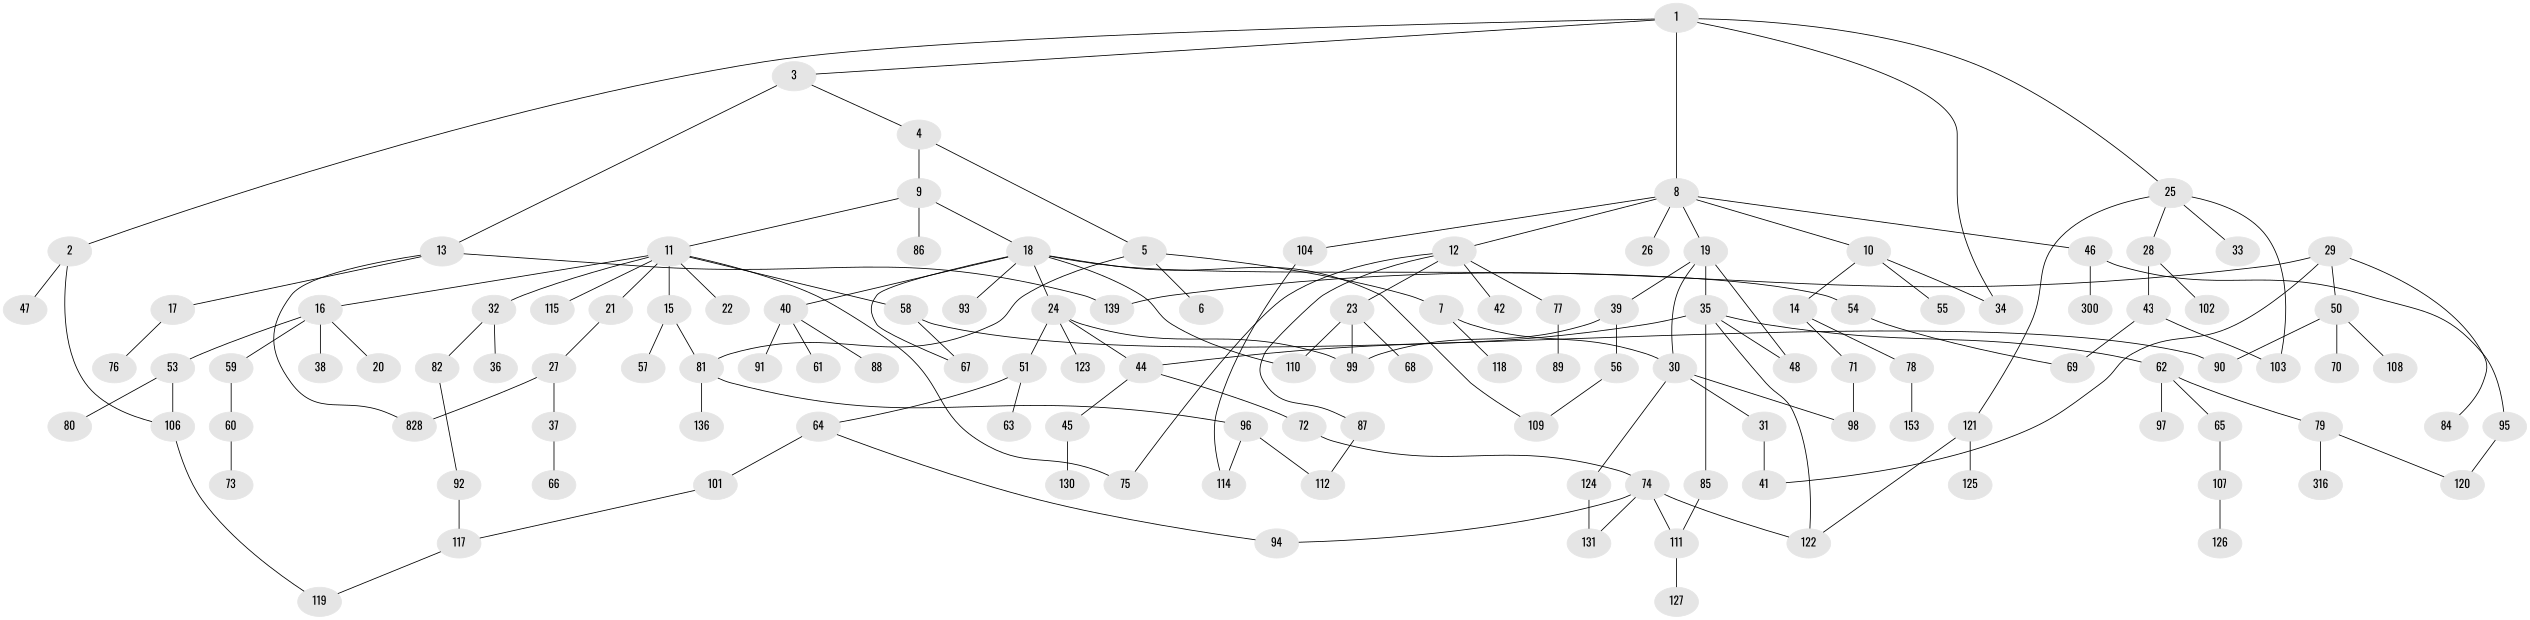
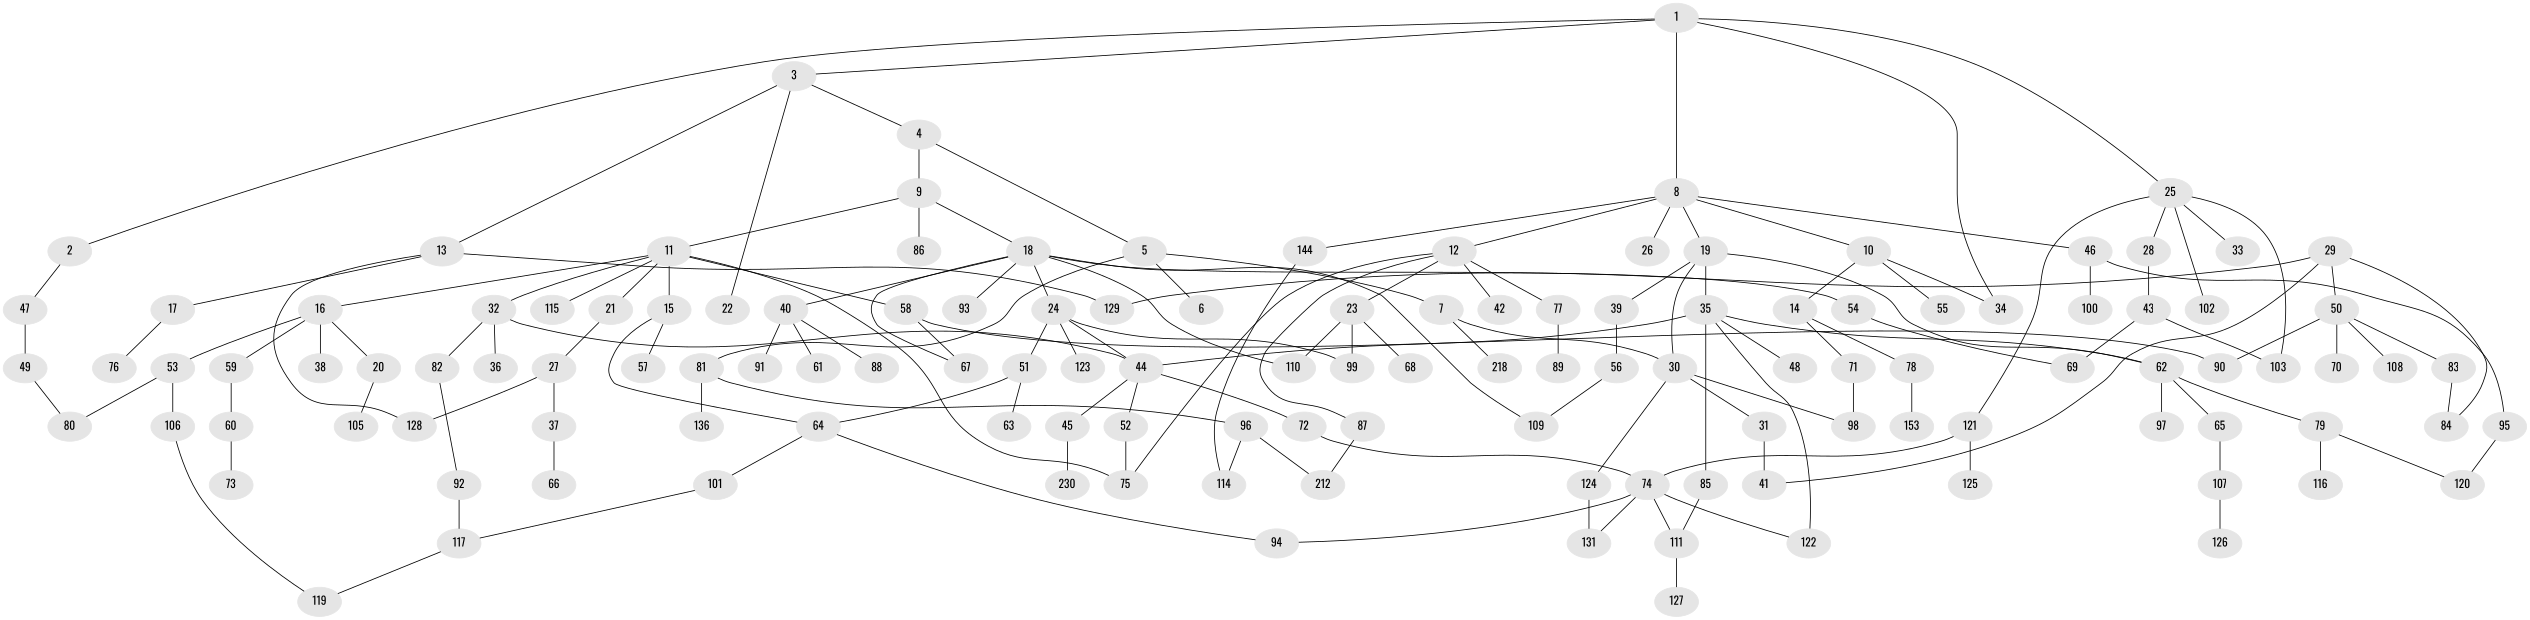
node "104": label "104" -> "144"
edge "11" -- "22": now "3" -- "22"
edge "28" -- "102": now "25" -- "102"
node "139": label "139" -> "129"
edge "19" -- "48": now "19" -- "62"
node "300": label "300" -> "100"
edge "32" -- "44": added
edge "15" -- "81": now "15" -- "64"
edge "39" -- "99": removed
edge "2" -- "106": removed
node "49": added
node "118": label "118" -> "218"
node "83": added
node "105": added
node "828": label "828" -> "128"
node "52": added
node "130": label "130" -> "230"
node "112": label "112" -> "212"
edge "121" -- "122": now "121" -- "74"
node "316": label "316" -> "116"
